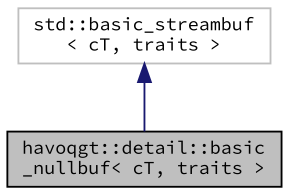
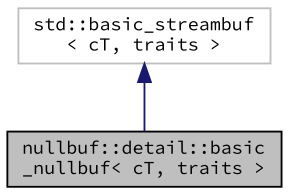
node "havoqgt::detail::basic _nullbuf< cT, traits >": label "havoqgt::detail::basic _nullbuf< cT, traits >" -> "nullbuf::detail::basic _nullbuf< cT, traits >"
